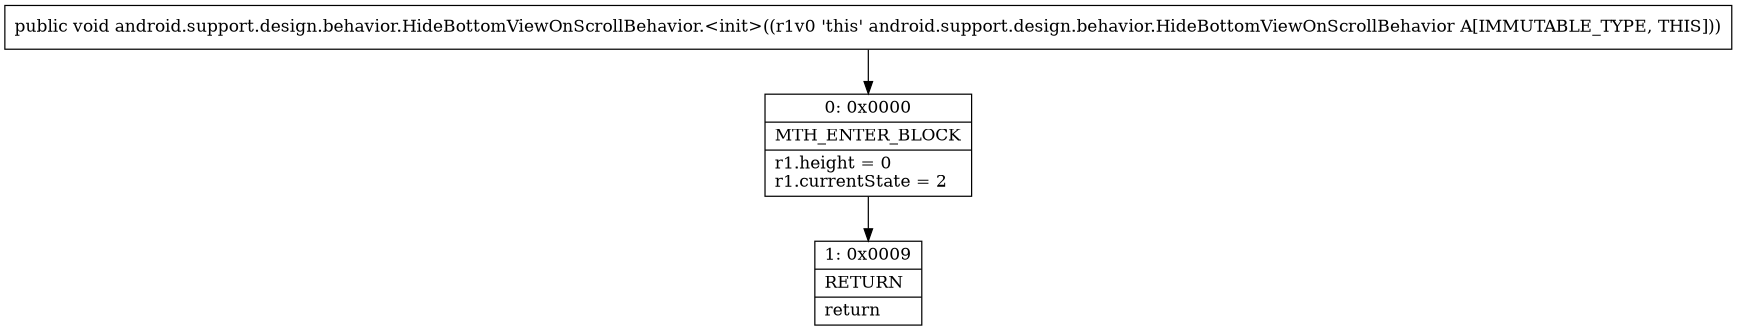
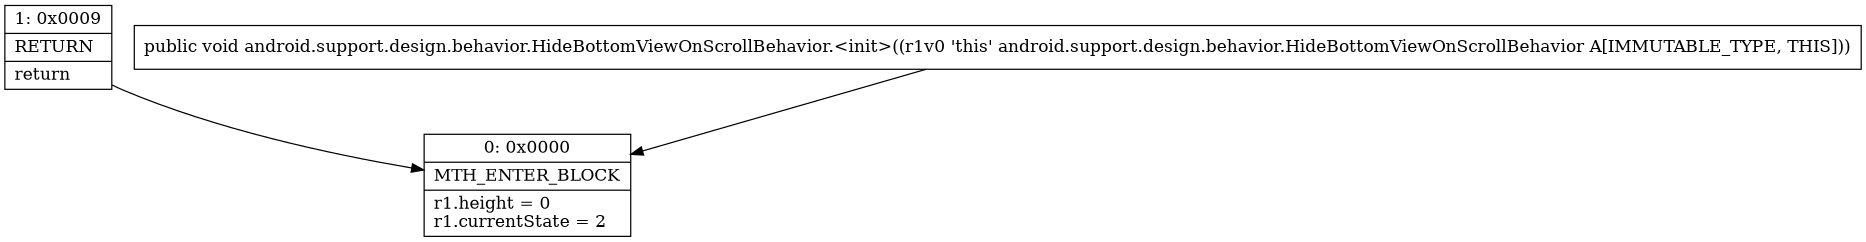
edge "0: 0x0000" -> "1: 0x0009": reversed
